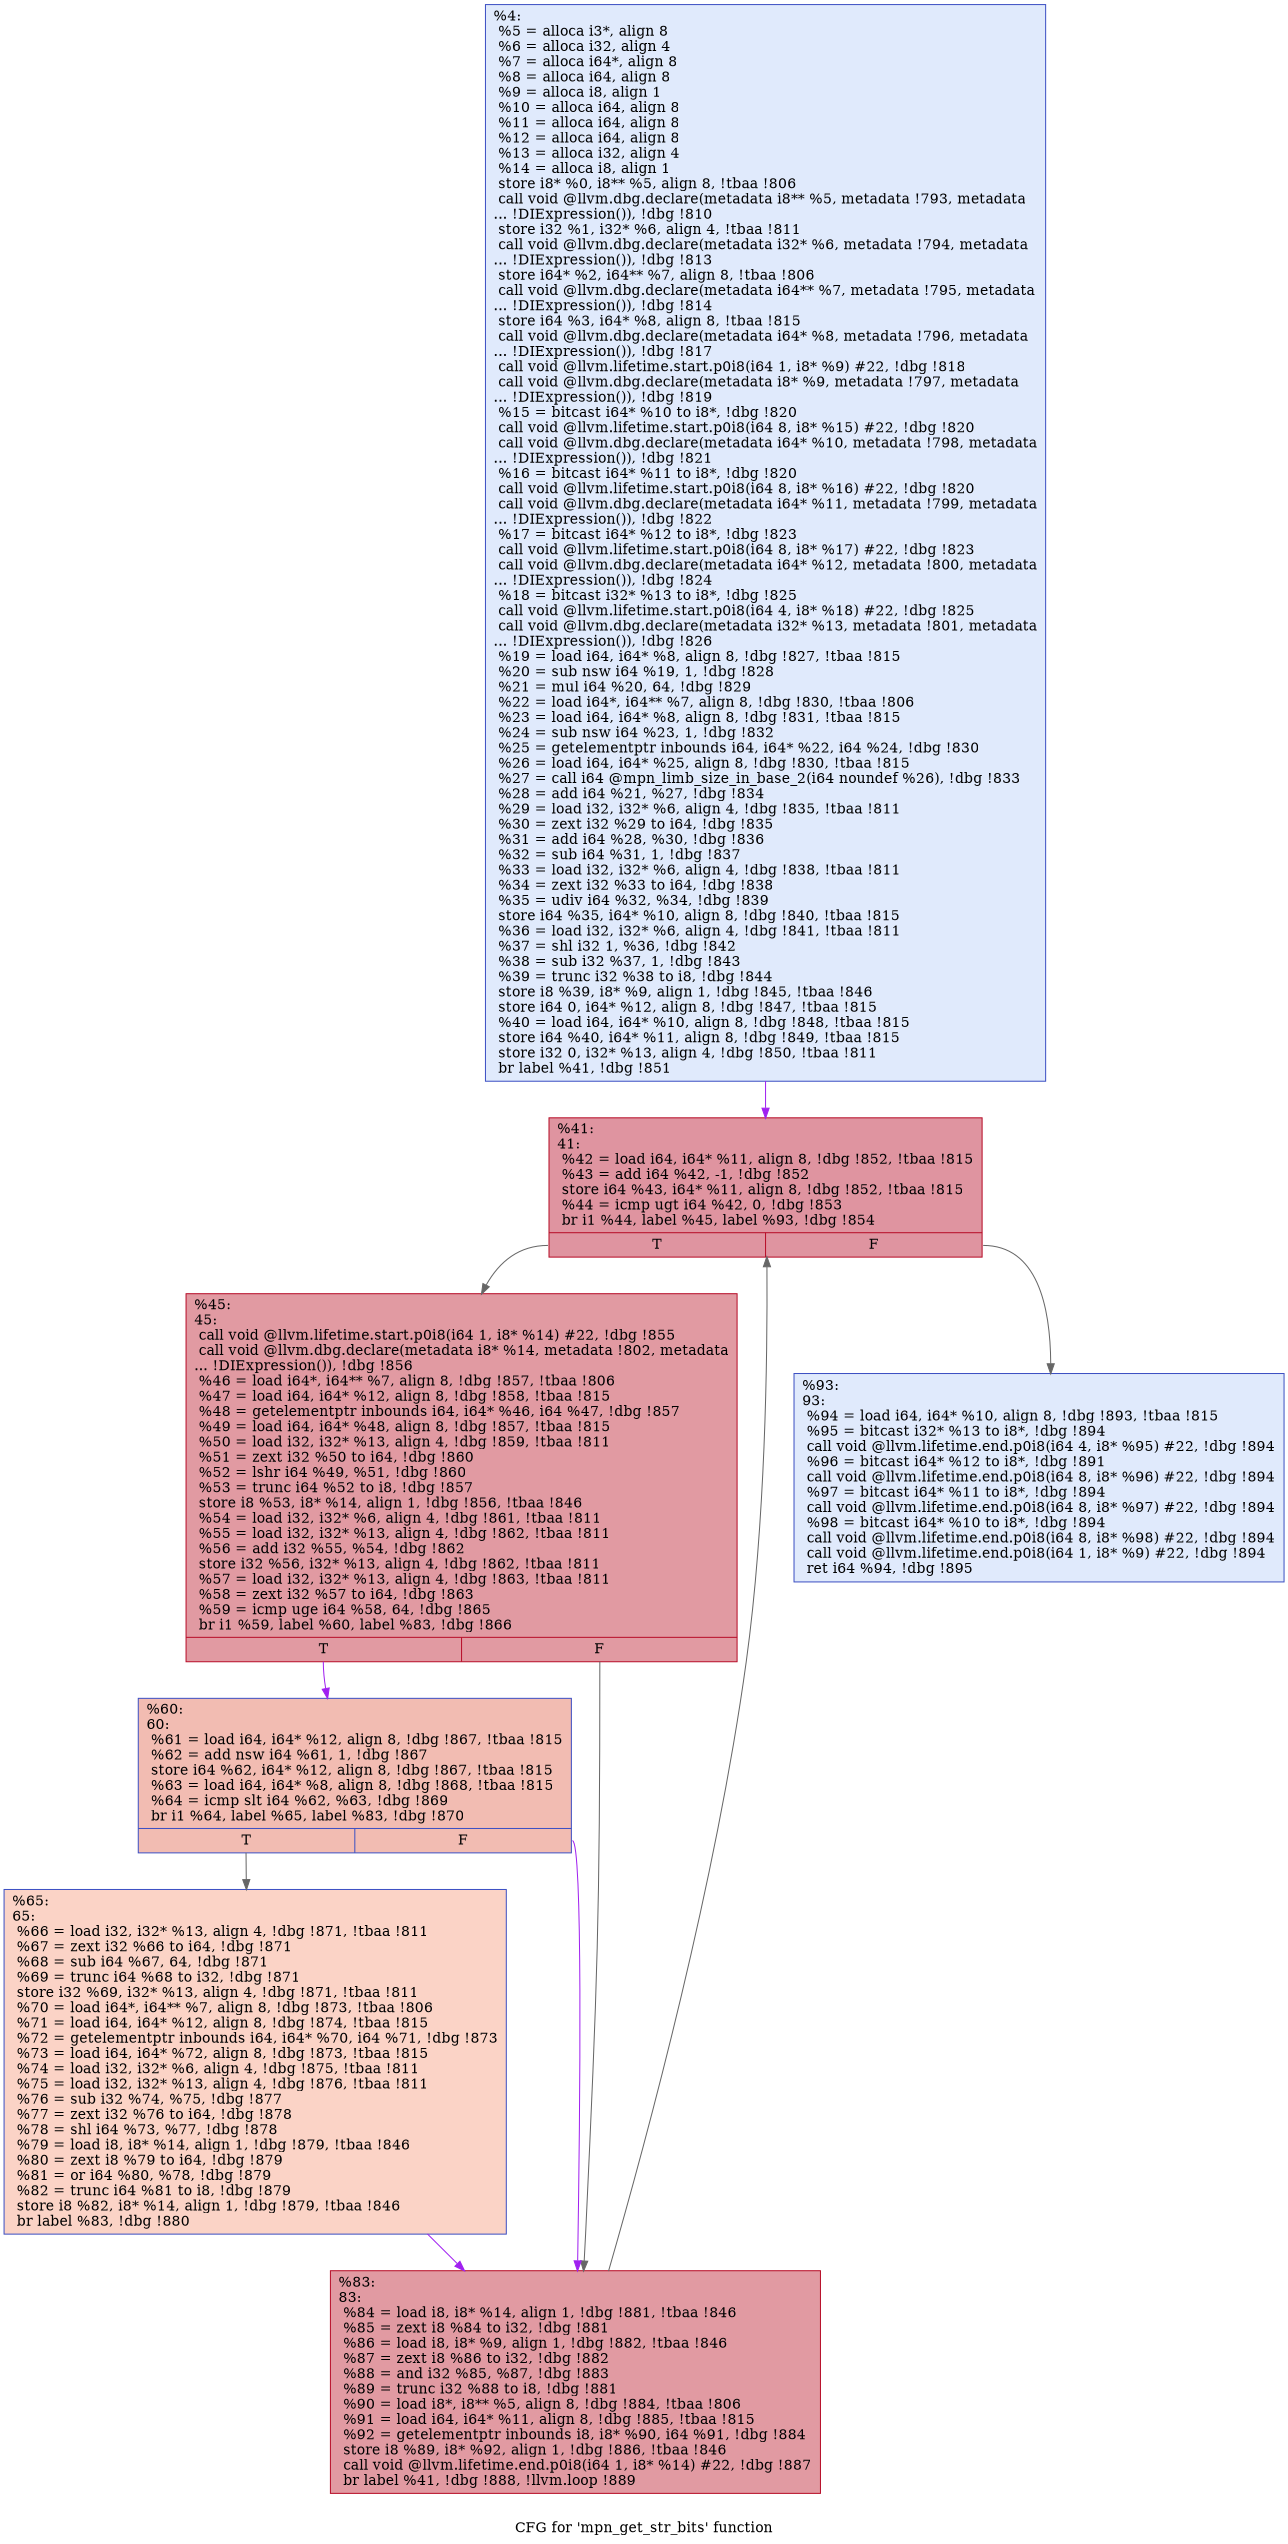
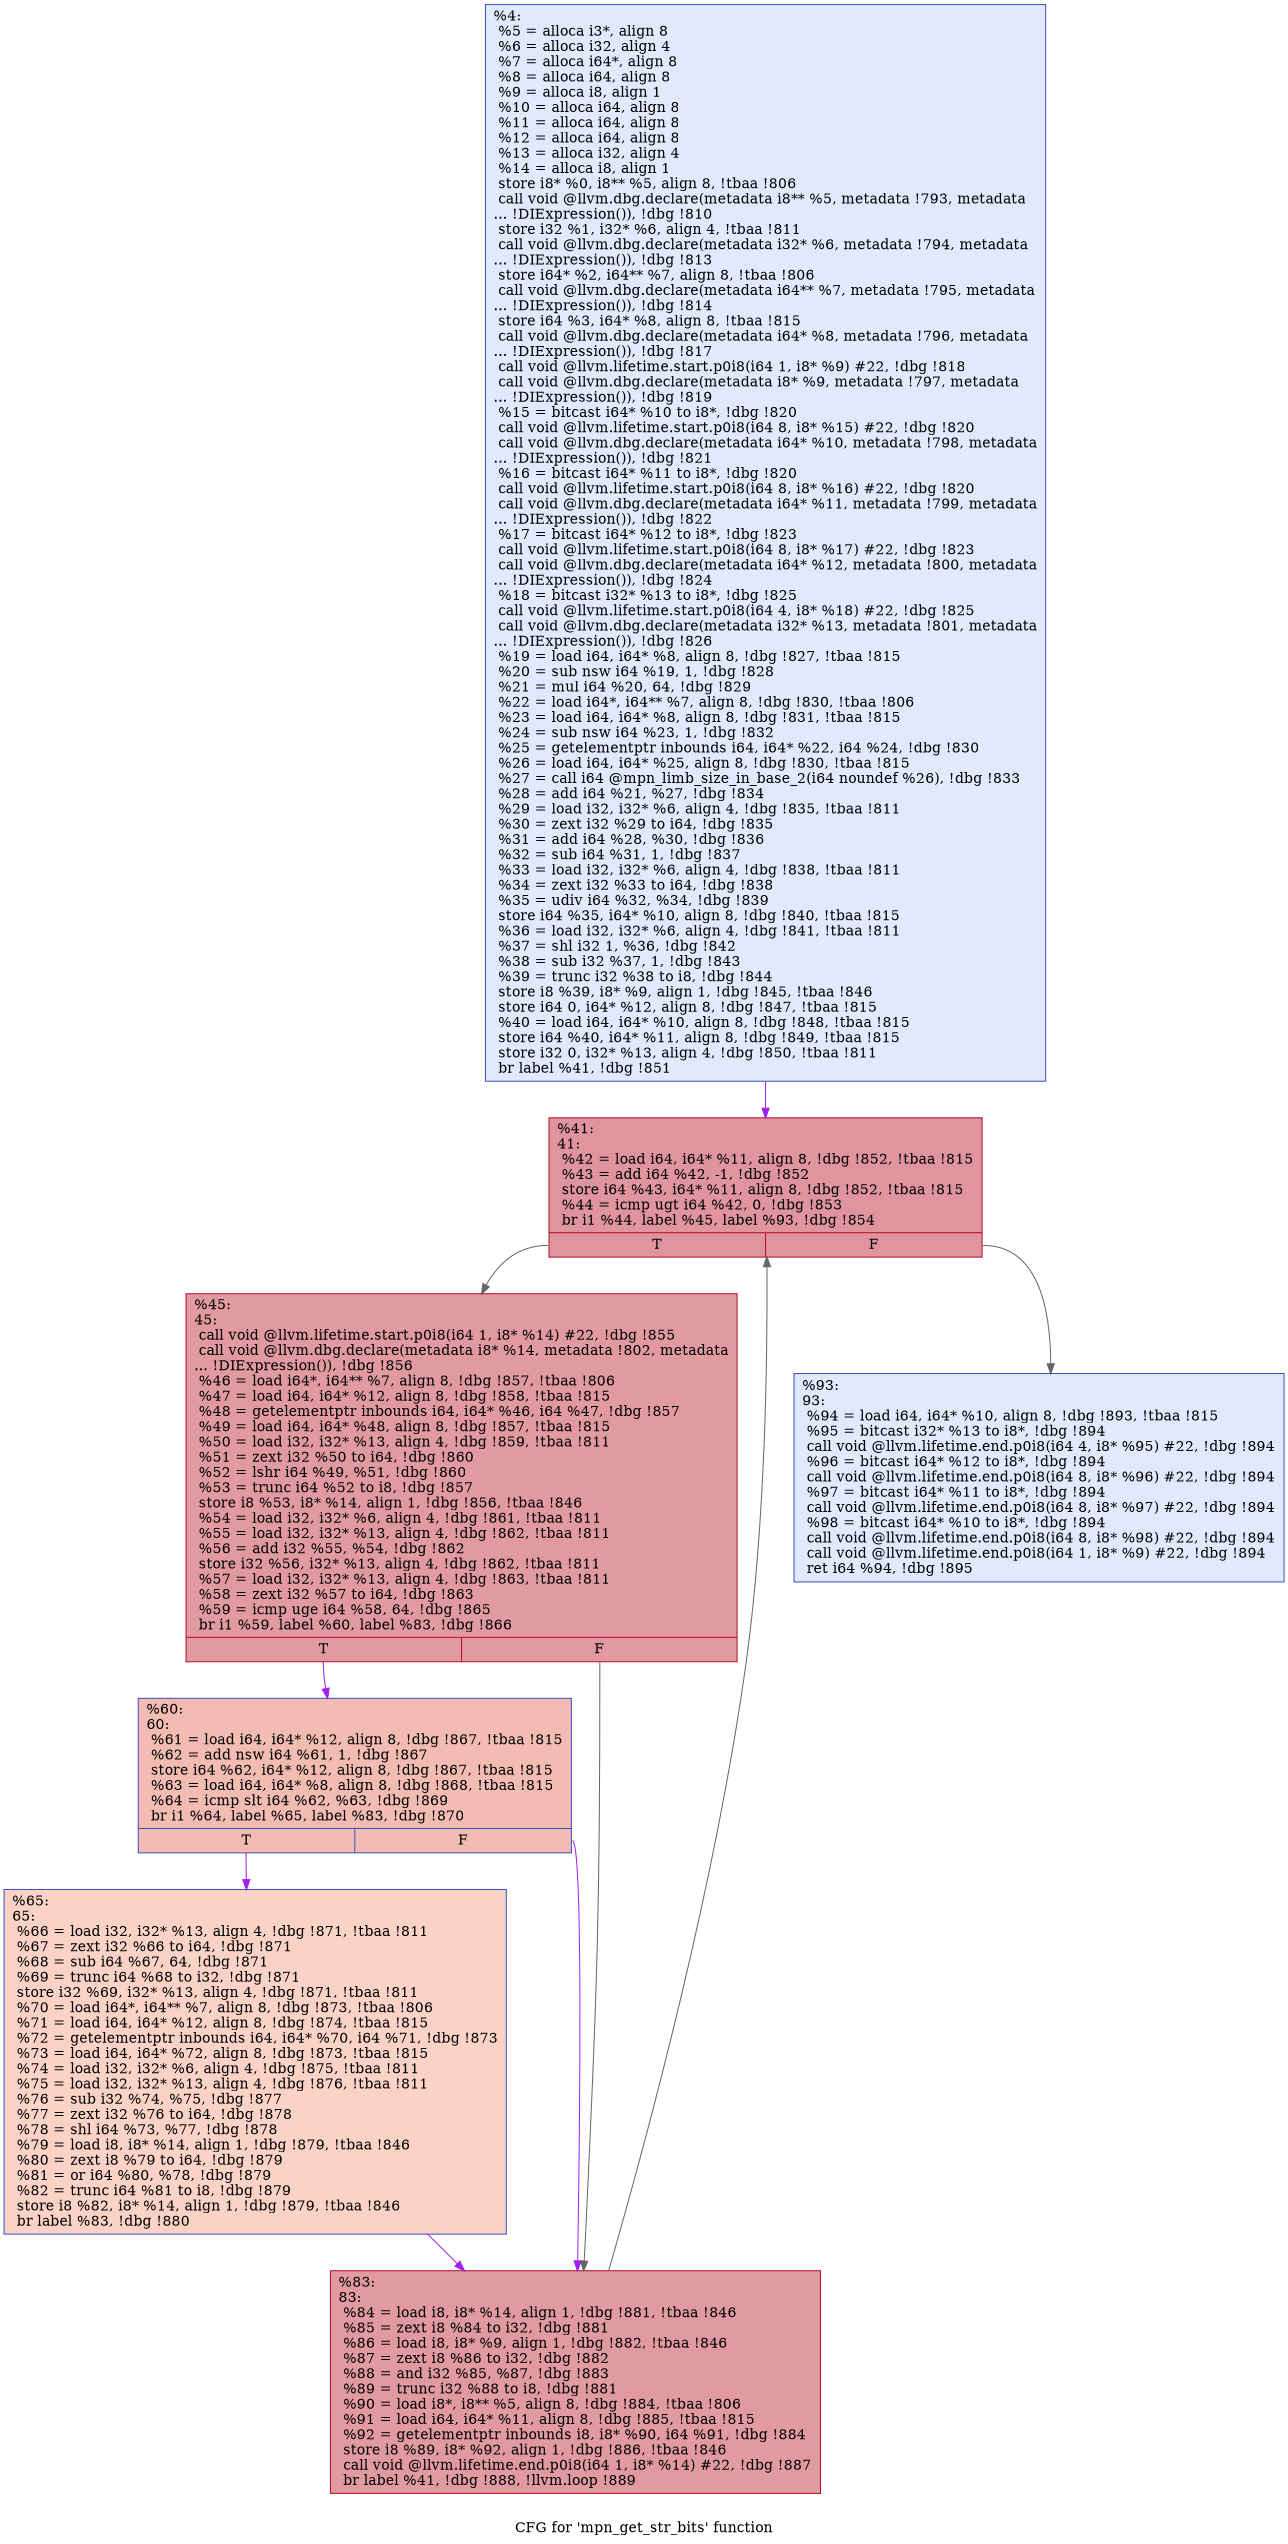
node "%93:": text "%96 = bitcast i64* %12 to i8*, !dbg !891" -> "%96 = bitcast i64* %12 to i8*, !dbg !894"
edge "%60:" -> "%65:": color gray40 -> purple
